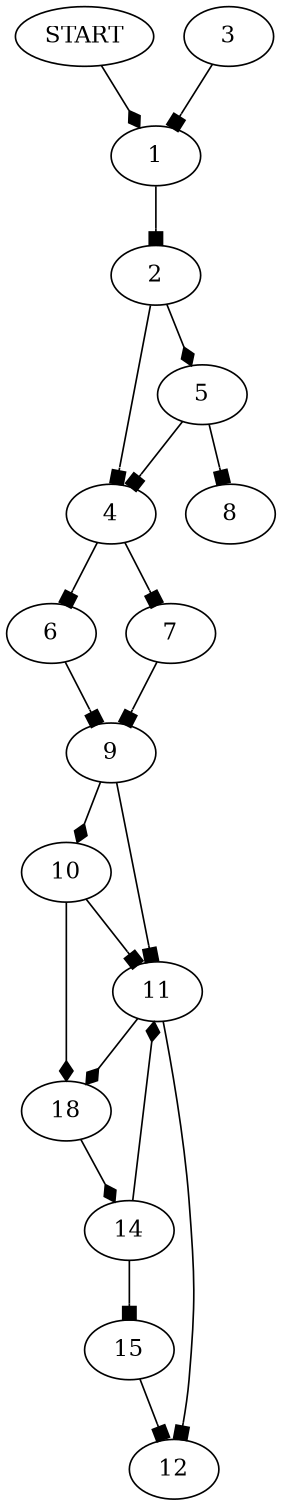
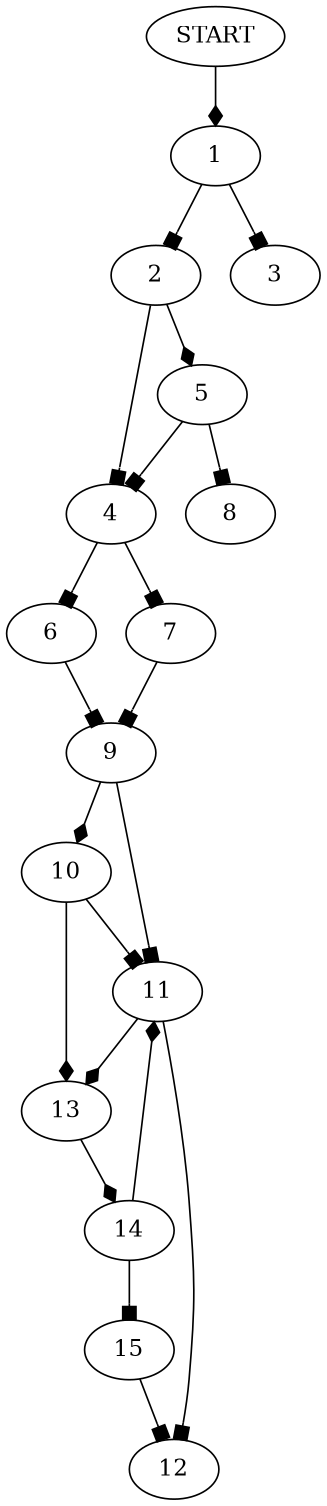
edge "3" -> "1": reversed
node "18": label "18" -> "13"
